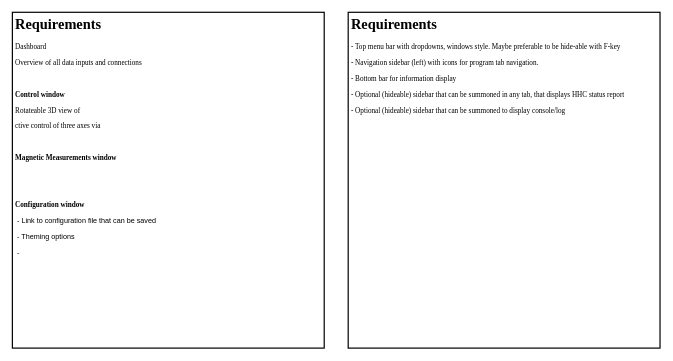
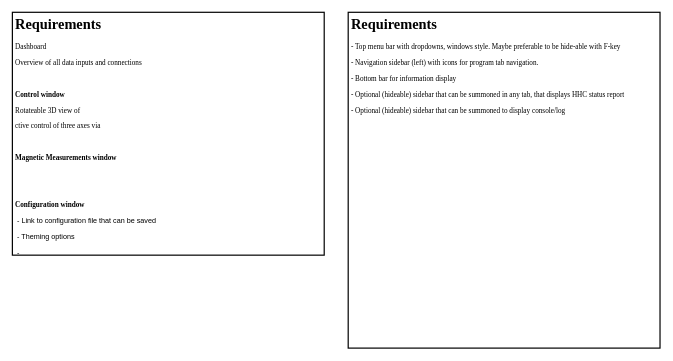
node "RequirementsDashboard Overview of all data inputs and connections Control window Rotateable 3D view of ctive control of three axes via Magnetic Measurements window Configuration window - Link to configuration file that can be saved - Theming options -": size 312x336 -> 312x243
